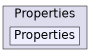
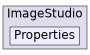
cluster "Properties": label "Properties" -> "ImageStudio"
